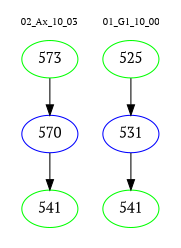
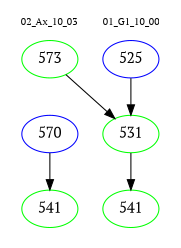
node "525": color green -> blue
edge "573" -> "570": now "573" -> "531"
node "531": color blue -> green
